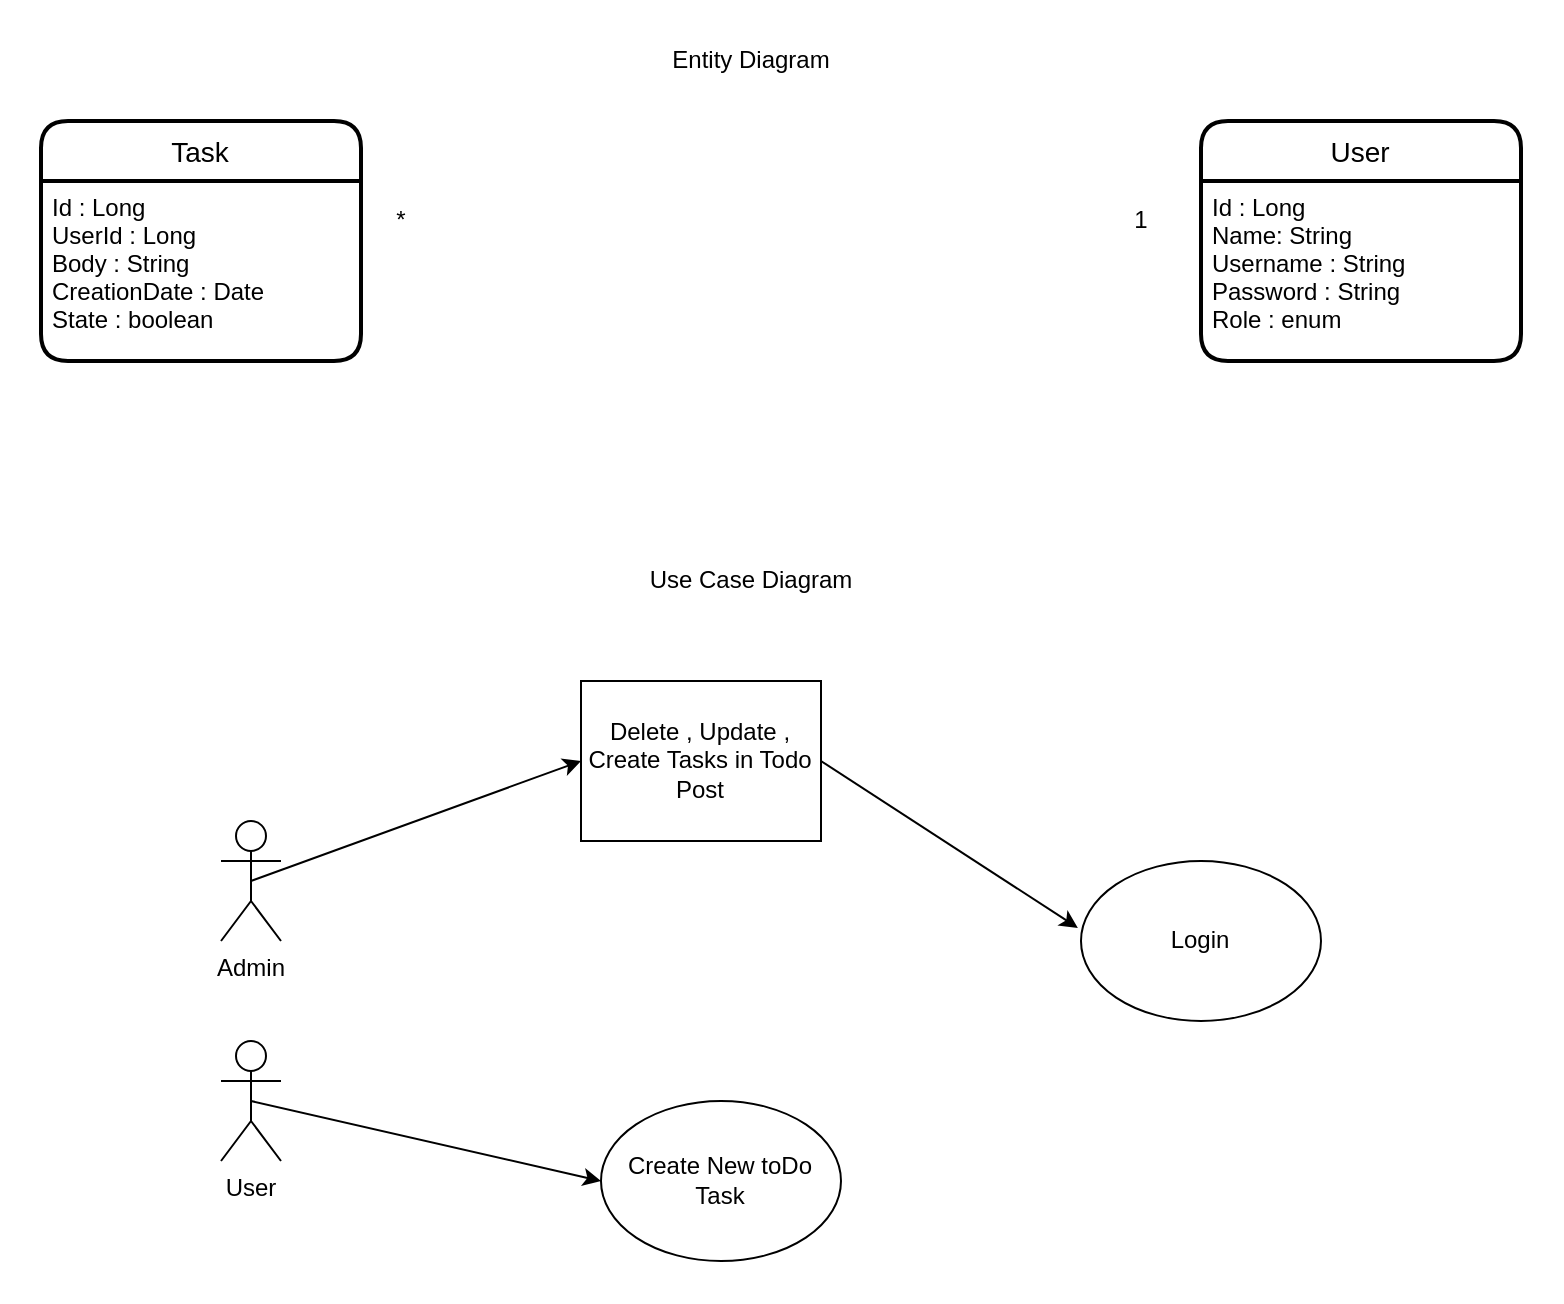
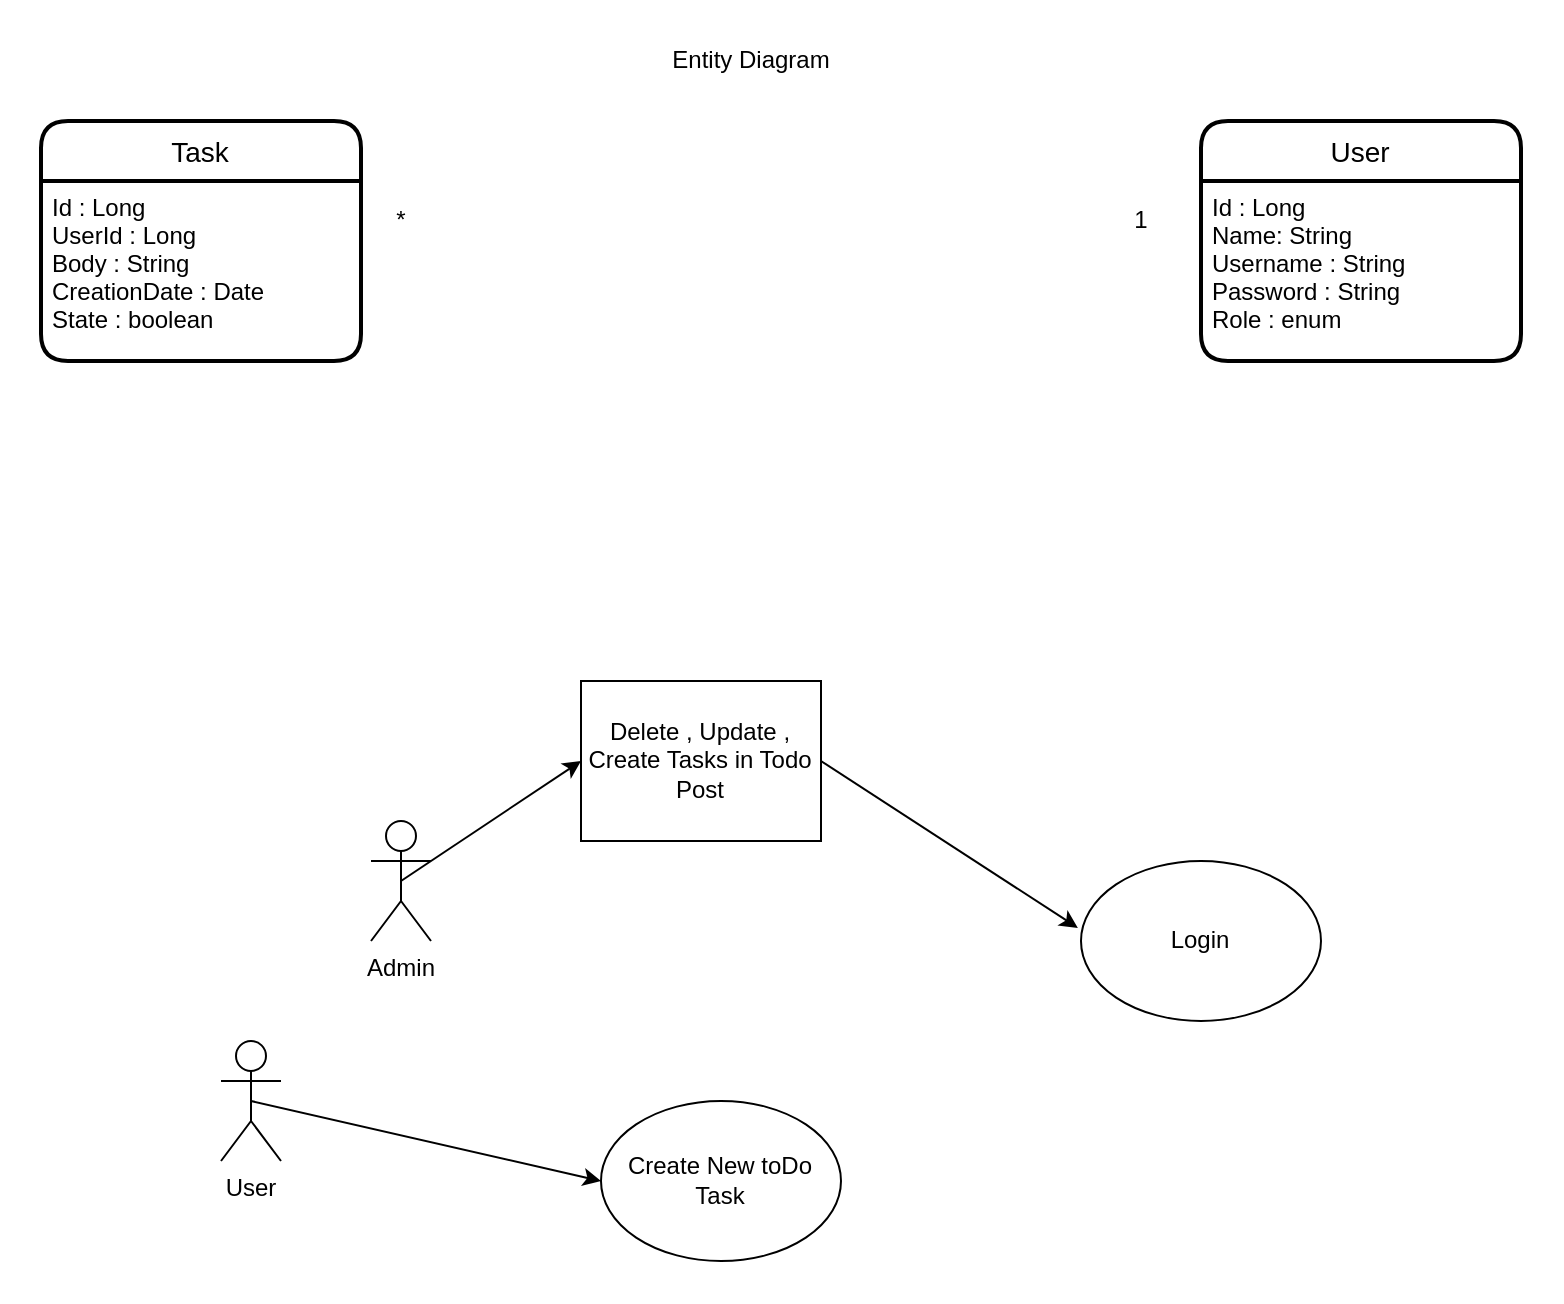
node "Use Case Diagram": removed
node "Admin": moved (251, 881) -> (401, 881)
